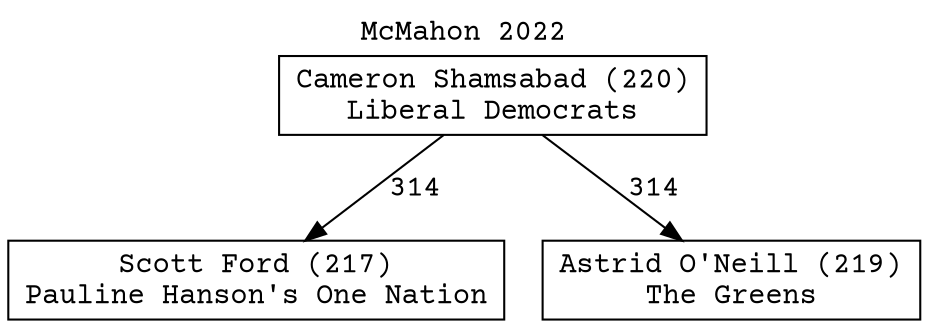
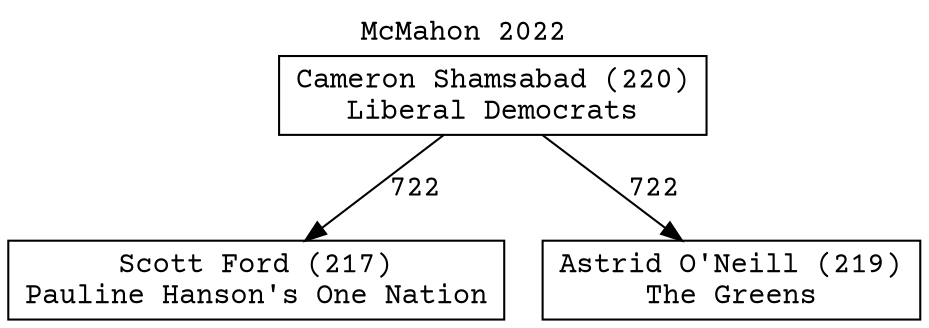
edge "Cameron Shamsabad (220) Liberal Democrats" -> "Scott Ford (217) Pauline Hanson's One Nation": label "314" -> "722"
edge "Cameron Shamsabad (220) Liberal Democrats" -> "Astrid O'Neill (219) The Greens": label "314" -> "722"
